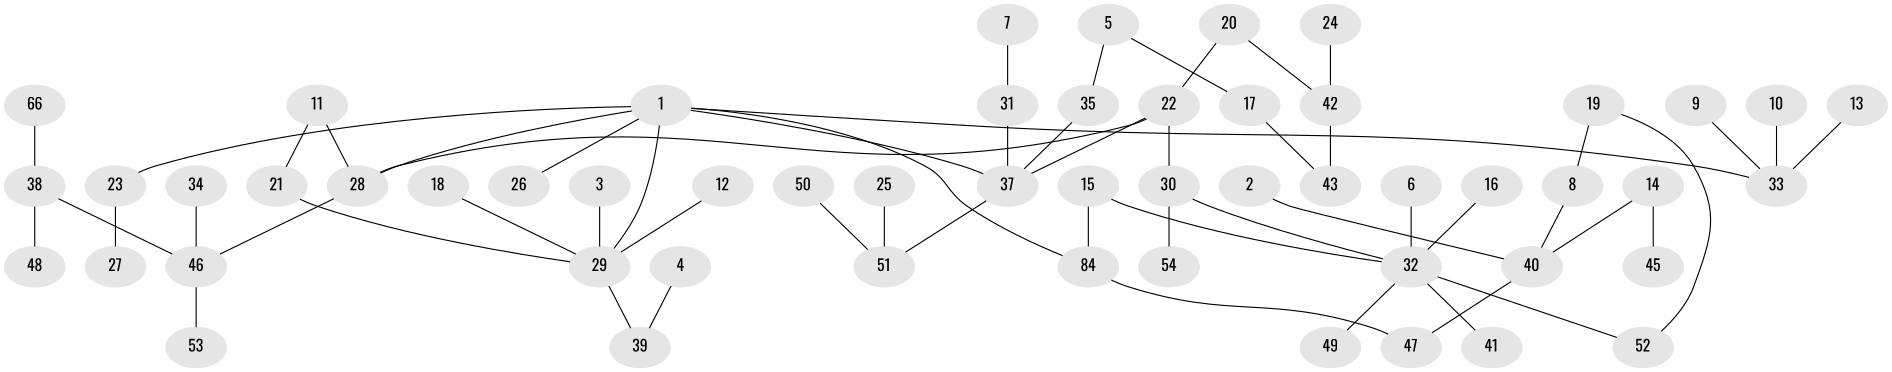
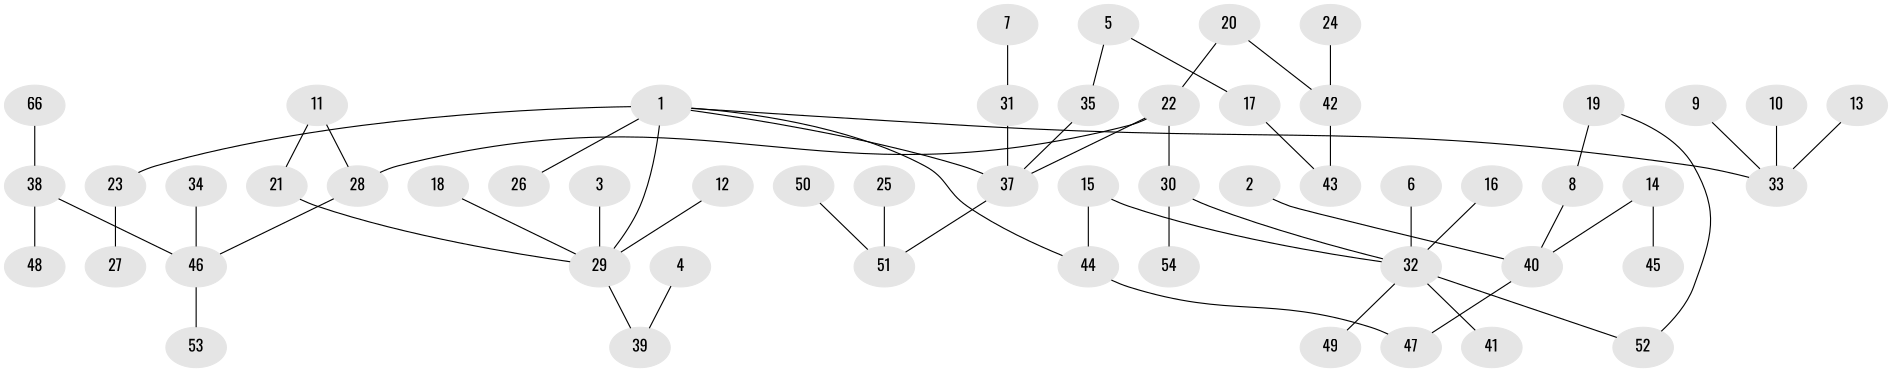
edge "1" -- "28": removed
node "84": label "84" -> "44"
